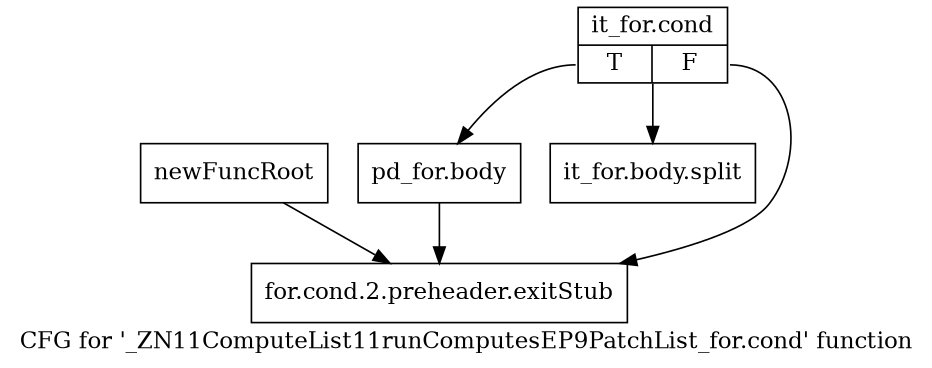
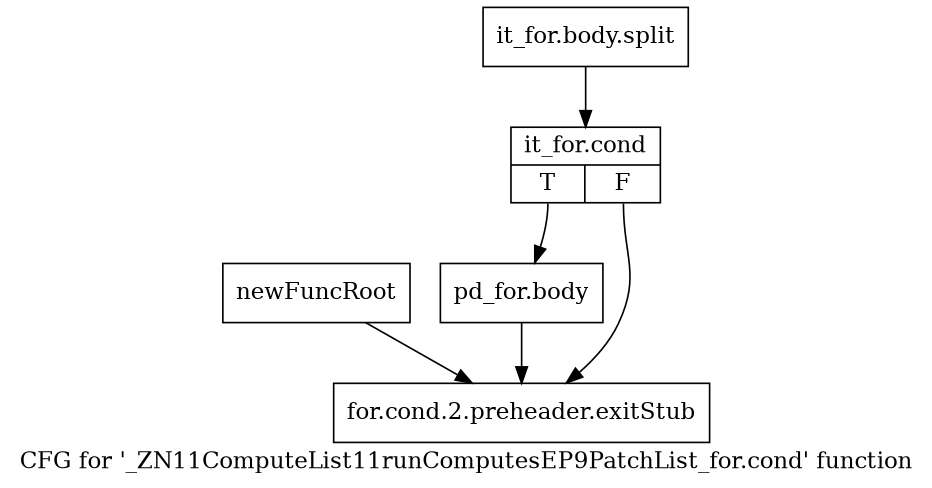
edge "it_for.cond" -> "it_for.body.split": reversed
